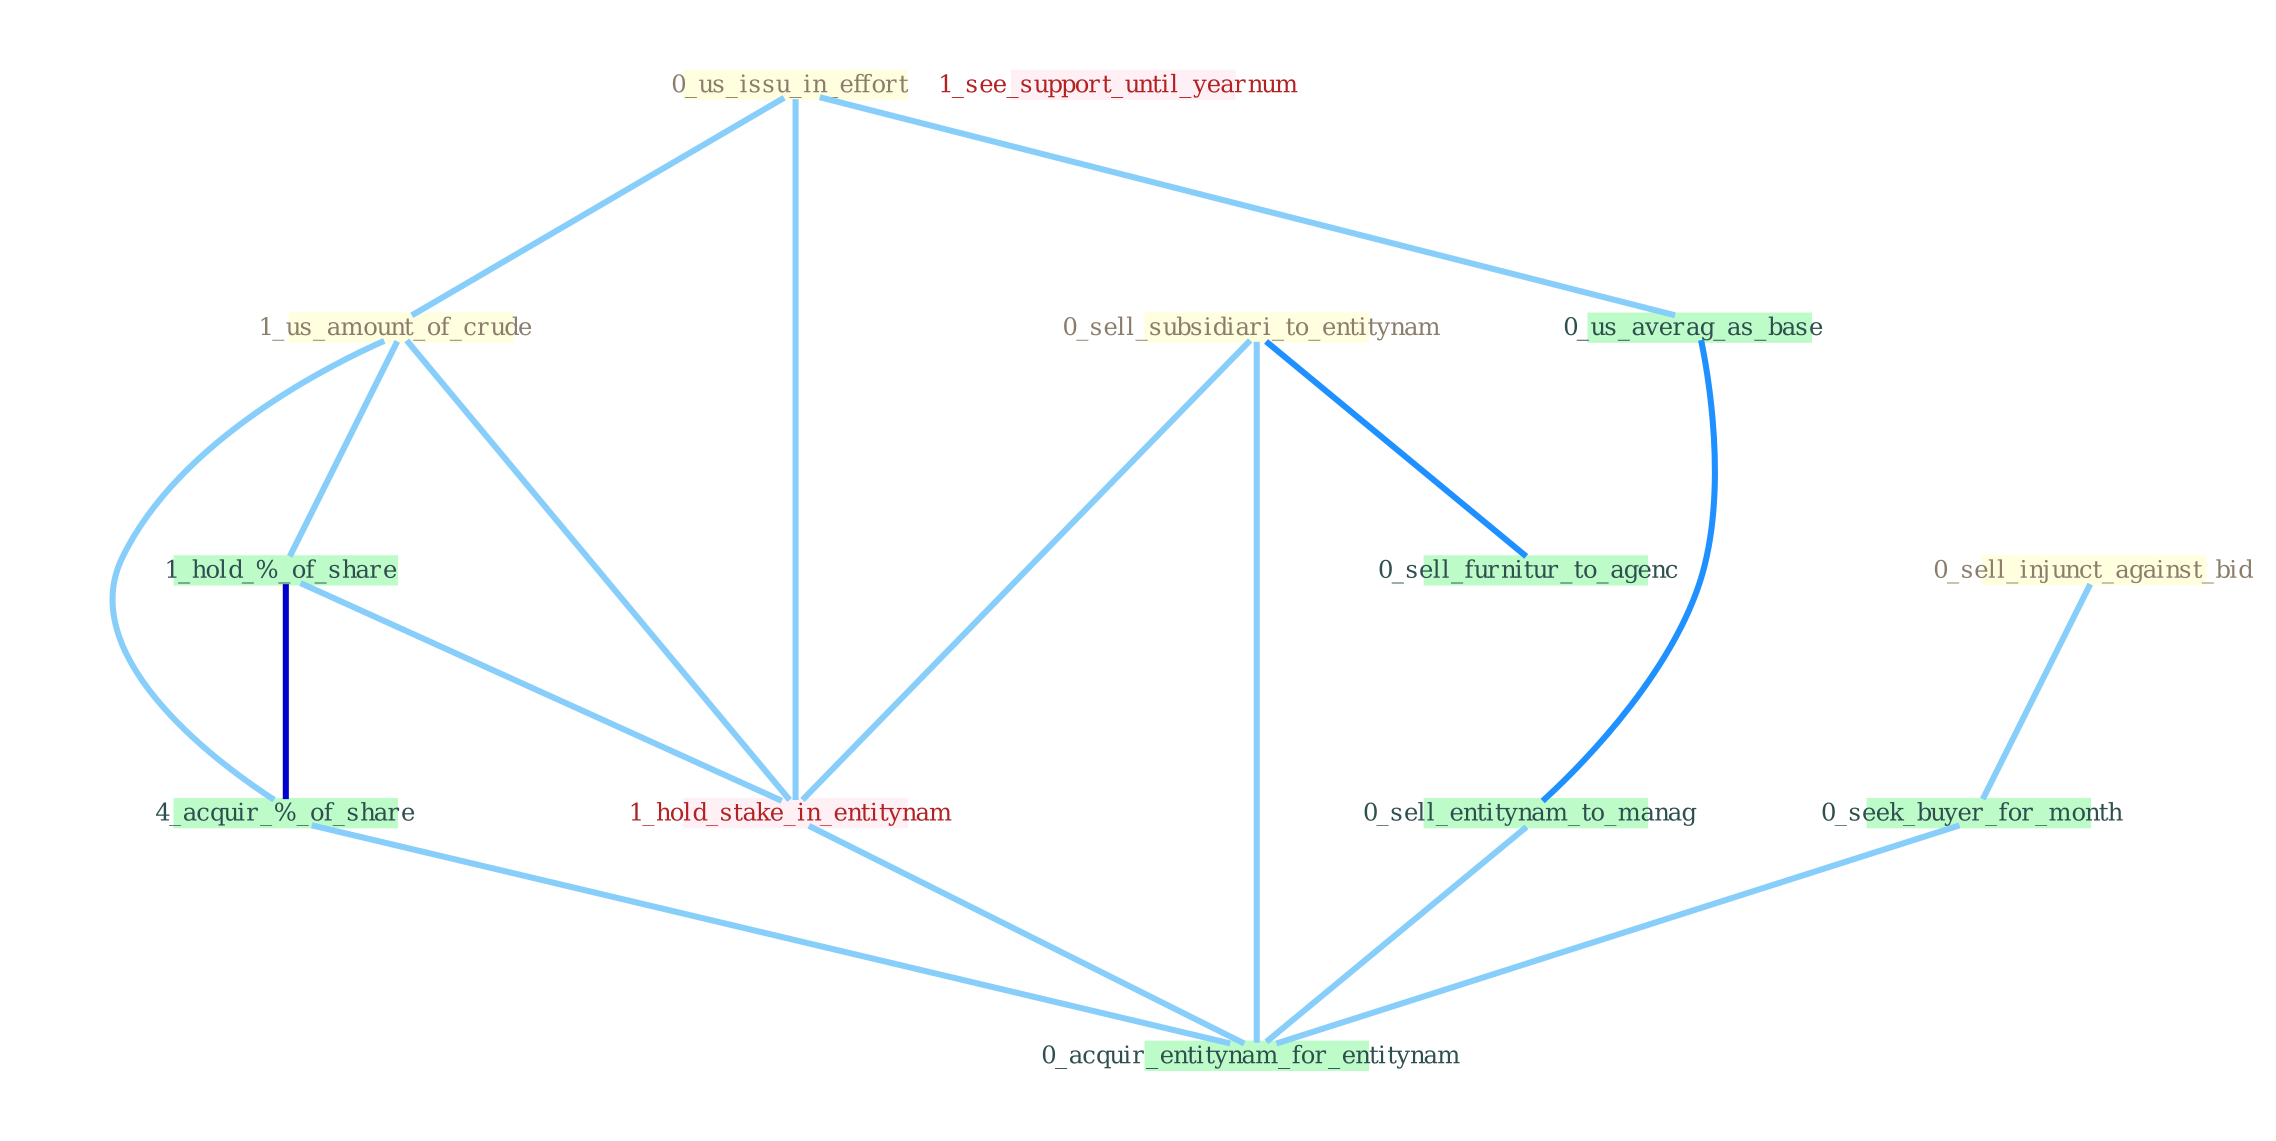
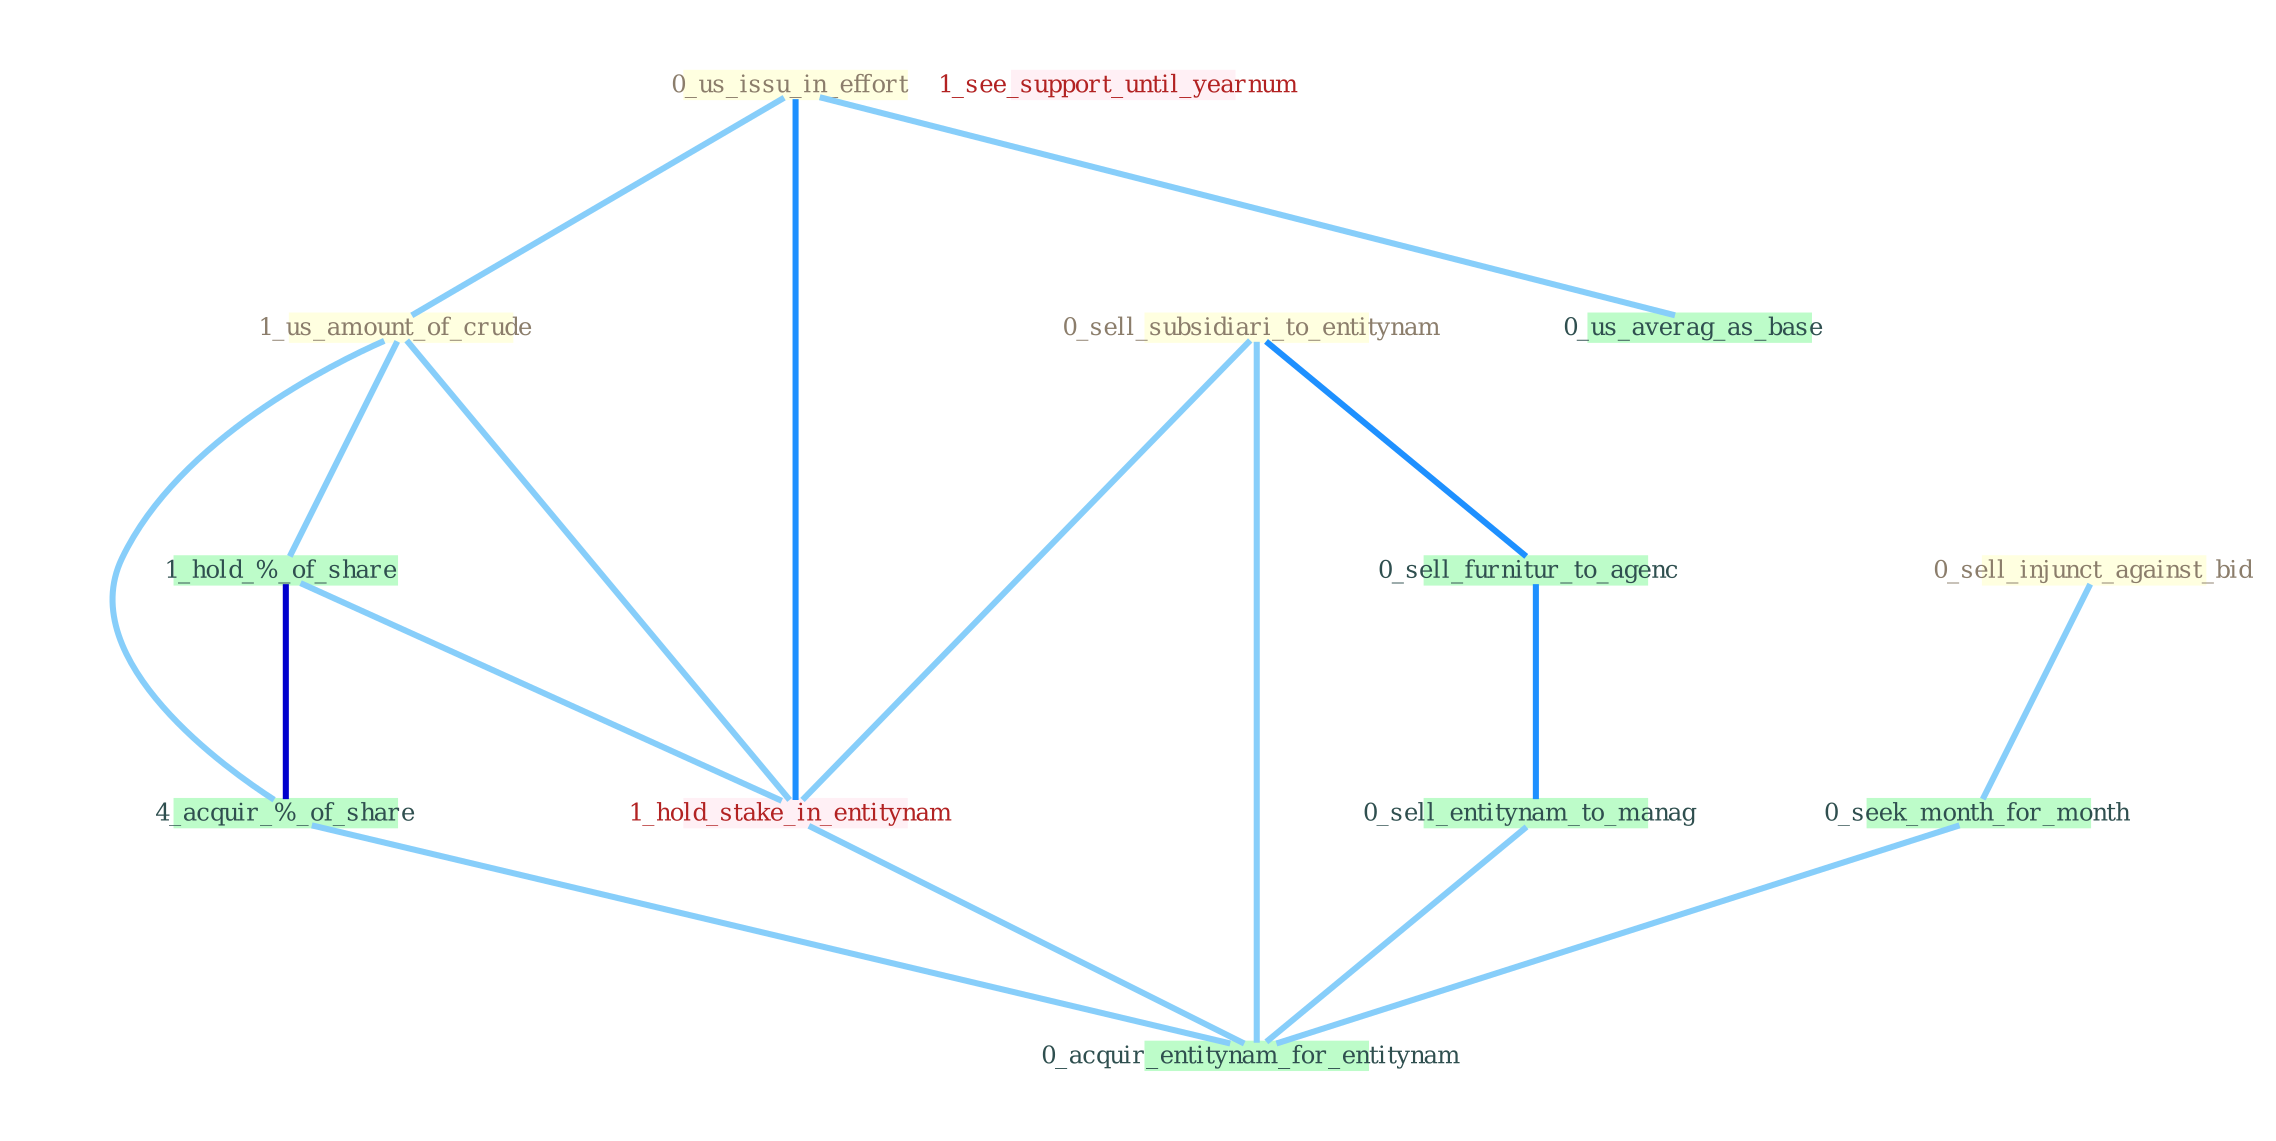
edge "0_us_issu_in_effort" -- "1_hold_stake_in_entitynam": color #87cefa -> #1e90ff
edge "0_us_averag_as_base" -- "0_sell_entitynam_to_manag": now "0_sell_furnitur_to_agenc" -- "0_sell_entitynam_to_manag"
node "0_seek_buyer_for_month": label "0_seek_buyer_for_month" -> "0_seek_month_for_month"
